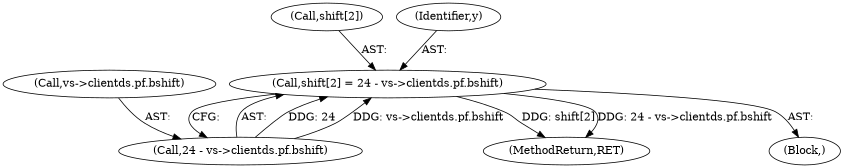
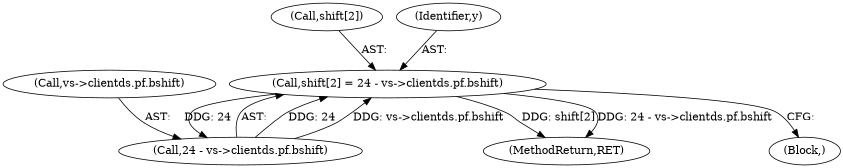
edge "(Call,shift[2] = 24 - vs->clientds.pf.bshift)" -> "(Call,24 - vs->clientds.pf.bshift)": label "CFG: " -> "DDG: 24"
edge "(Call,shift[2] = 24 - vs->clientds.pf.bshift)" -> "(Block,)": label "AST: " -> "CFG: "
